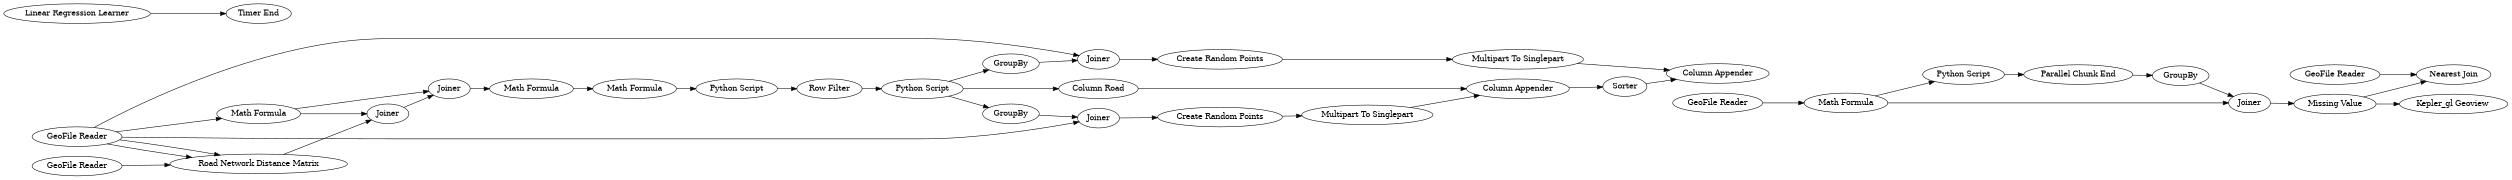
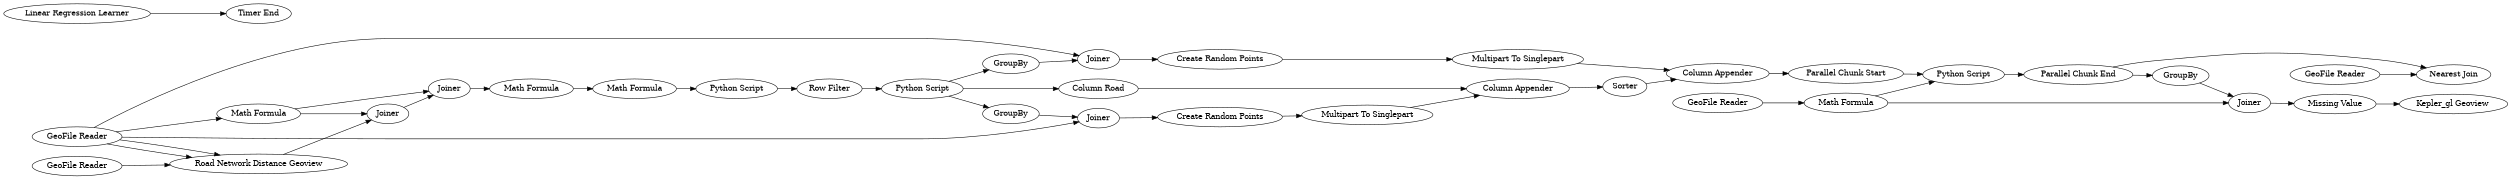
node "Parallel Chunk Start": added
edge "Missing Value" -> "Nearest Join": now "Parallel Chunk End" -> "Nearest Join"
node "Road Network Distance Matrix": label "Road Network Distance Matrix" -> "Road Network Distance Geoview"
